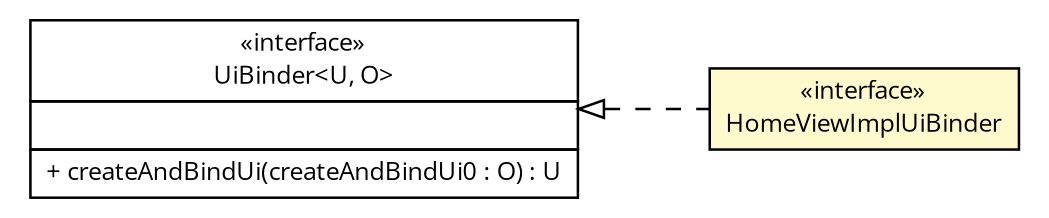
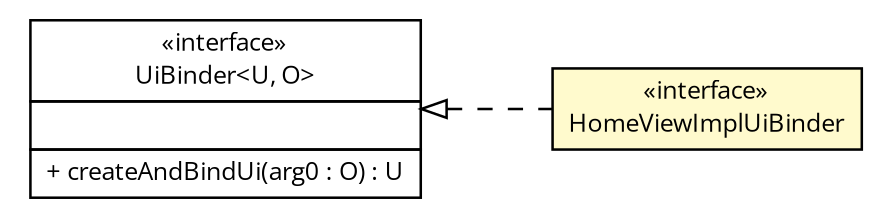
node "UiBinder<U, O>": text "+ createAndBindUi(createAndBindUi0 : O) : U" -> "+ createAndBindUi(arg0 : O) : U"
